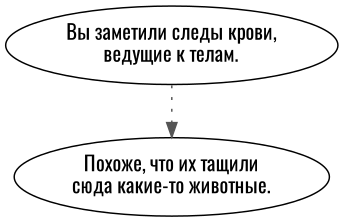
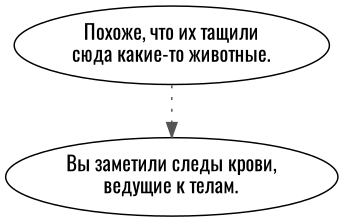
edge "Вы заметили следы крови, ведущие к телам." -> "Похоже, что их тащили сюда какие-то животные.": reversed
